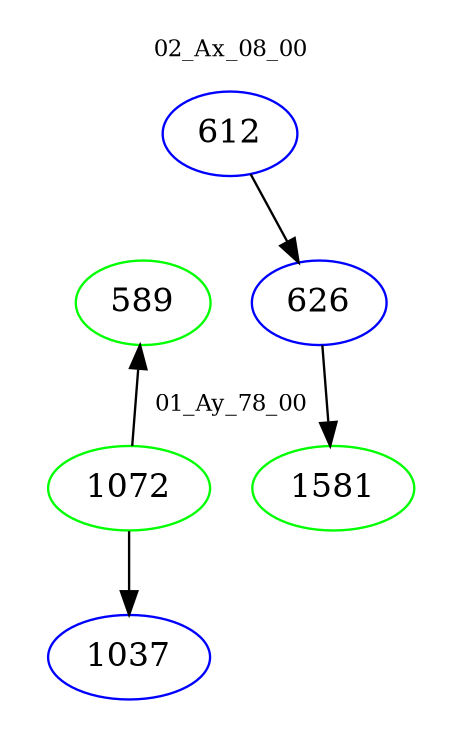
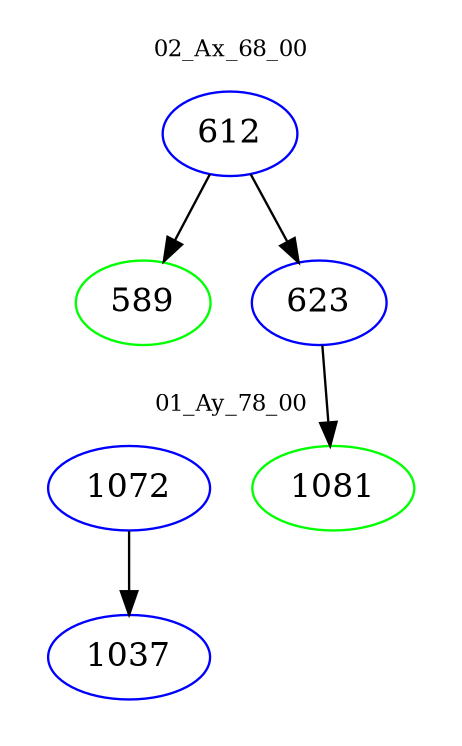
cluster "02_Ax_08_00": label "02_Ax_08_00" -> "02_Ax_68_00"
node "626": label "626" -> "623"
edge "1072" -> "589": now "612" -> "589"
node "1072": color green -> blue
node "1581": label "1581" -> "1081"
